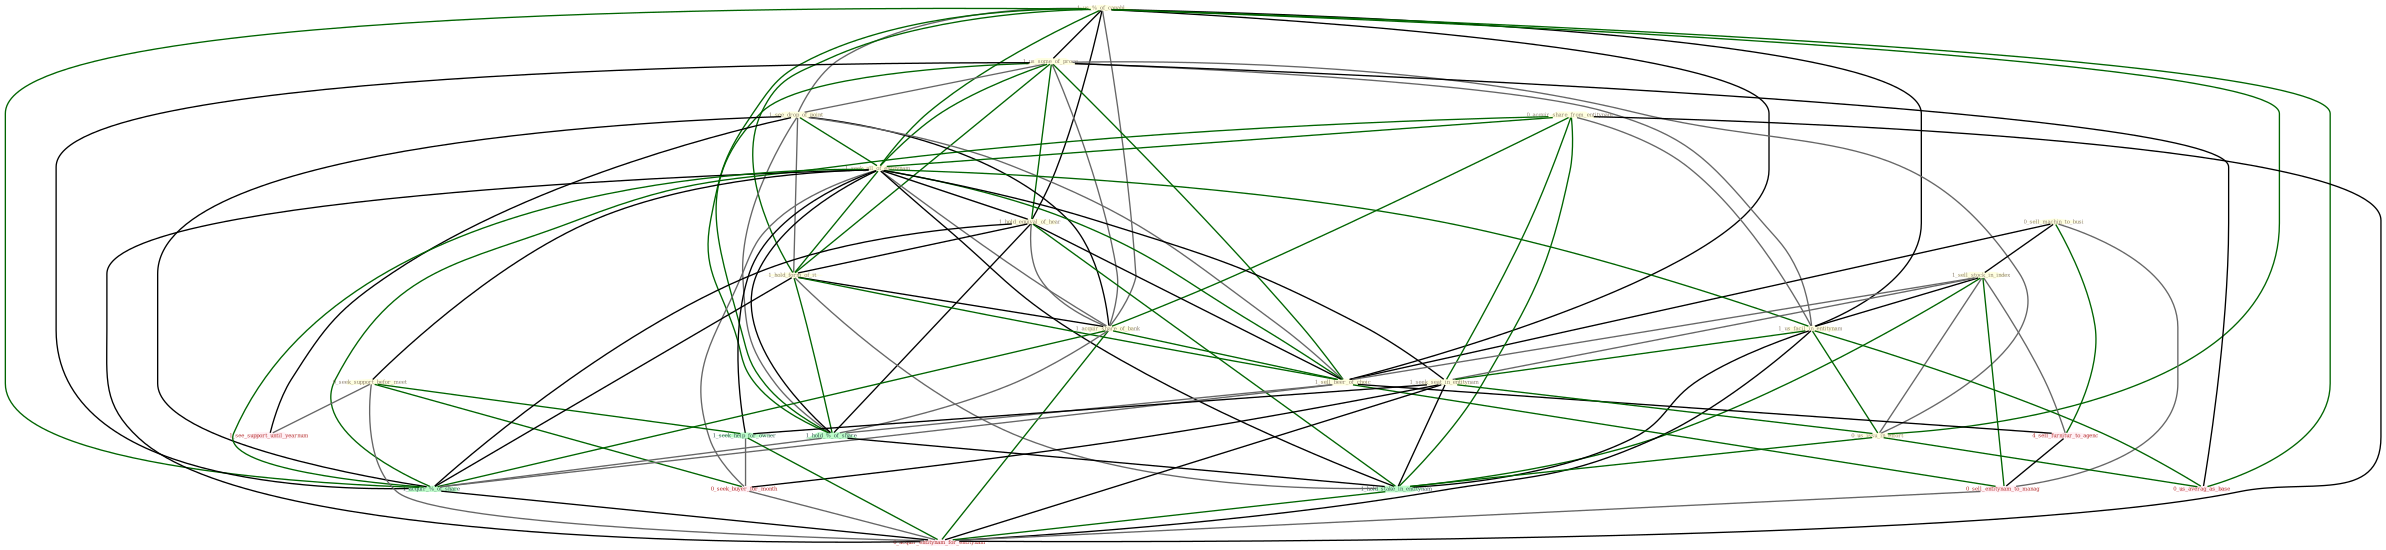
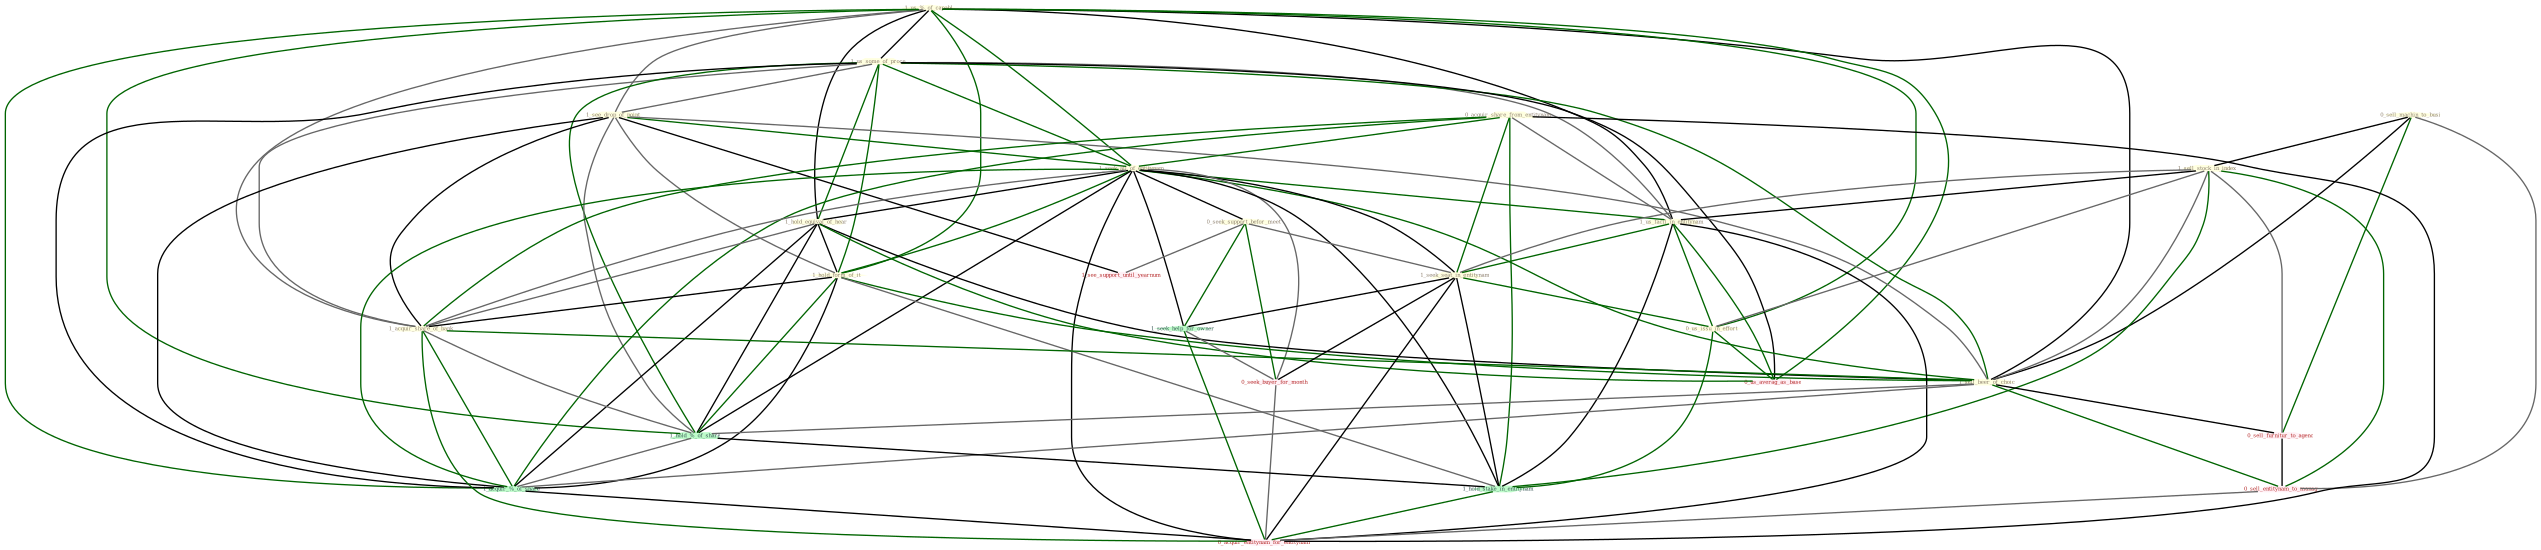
edge "1_us_some_of_proce" -- "0_us_issu_in_effort": removed
edge "1_hold_equival_of_hear" -- "1_hold_stake_in_entitynam": now "1_hold_equival_of_hear" -- "0_us_averag_as_base"
node "4_sell_furnitur_to_agenc": label "4_sell_furnitur_to_agenc" -> "0_sell_furnitur_to_agenc"
edge "0_seek_support_befor_meet" -- "0_acquir_entitynam_for_entitynam": now "0_seek_support_befor_meet" -- "1_seek_seat_in_entitynam"
